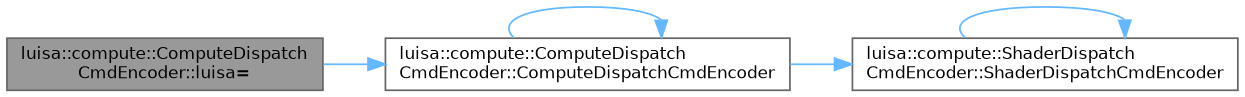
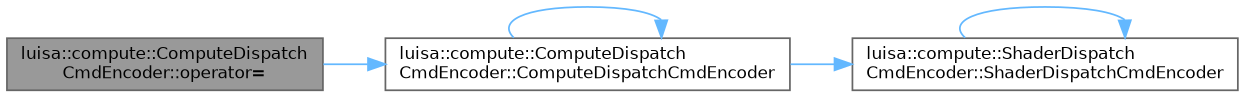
node "luisa::compute::ComputeDispatch CmdEncoder::luisa=": label "luisa::compute::ComputeDispatch CmdEncoder::luisa=" -> "luisa::compute::ComputeDispatch CmdEncoder::operator="
